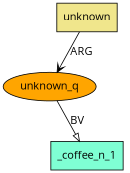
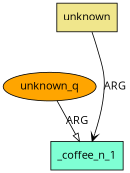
edge "unknown" -> "unknown_q": now "unknown" -> "_coffee_n_1"
edge "unknown_q" -> "_coffee_n_1": label "BV" -> "ARG"
